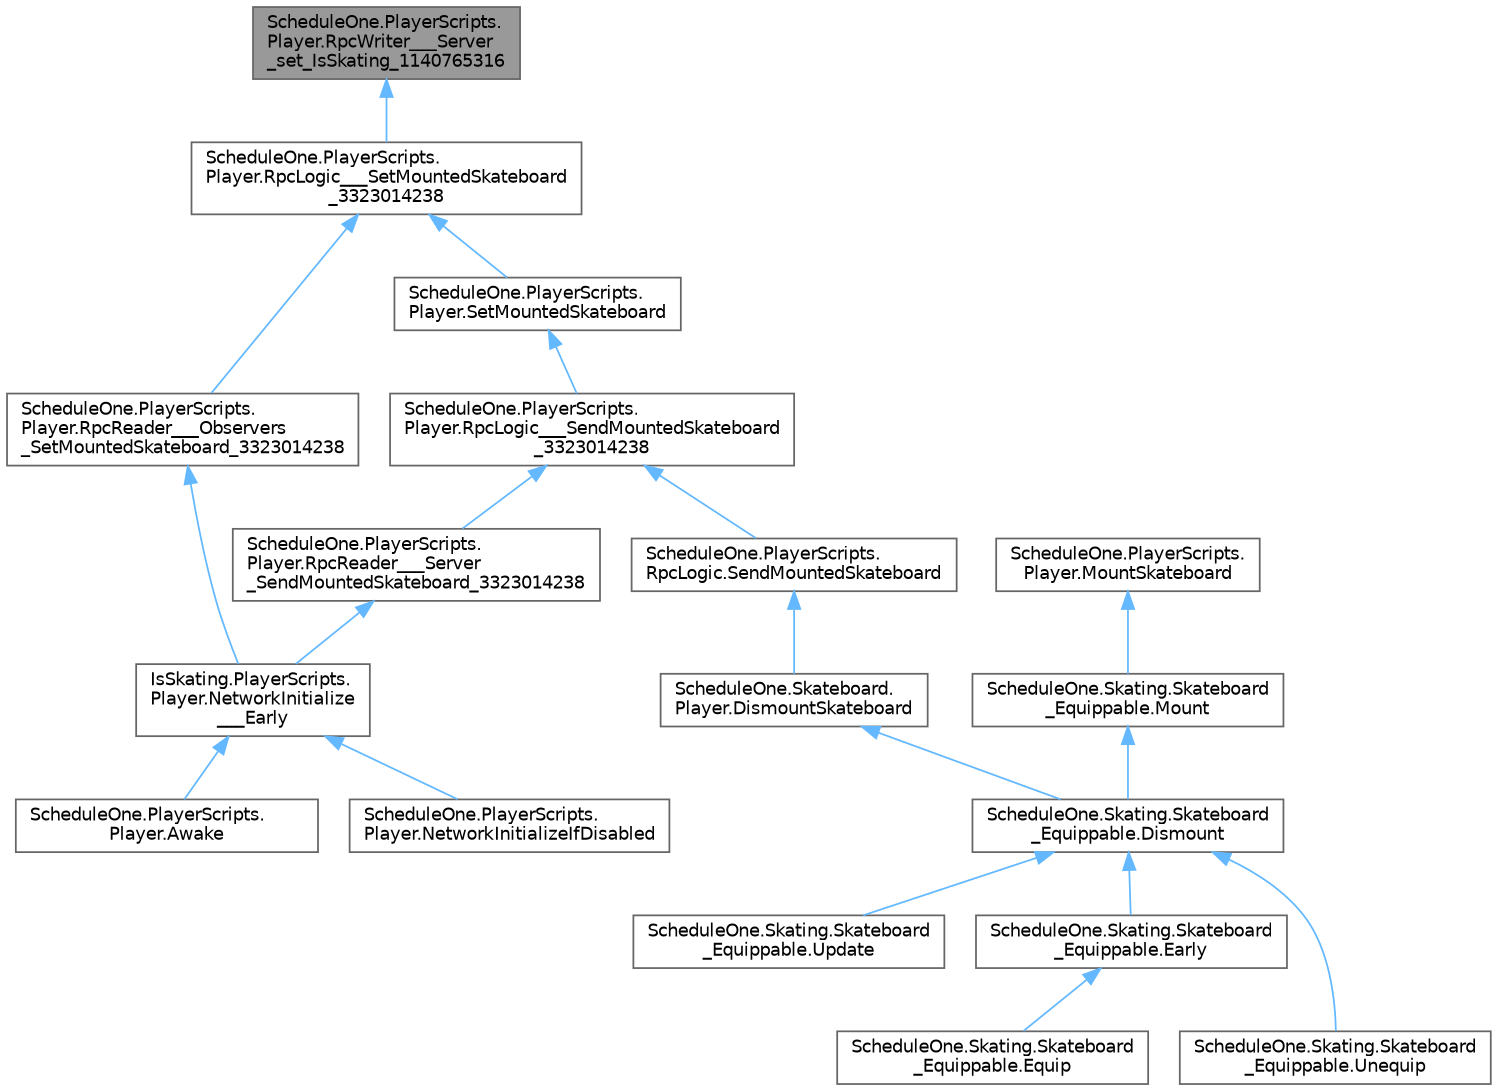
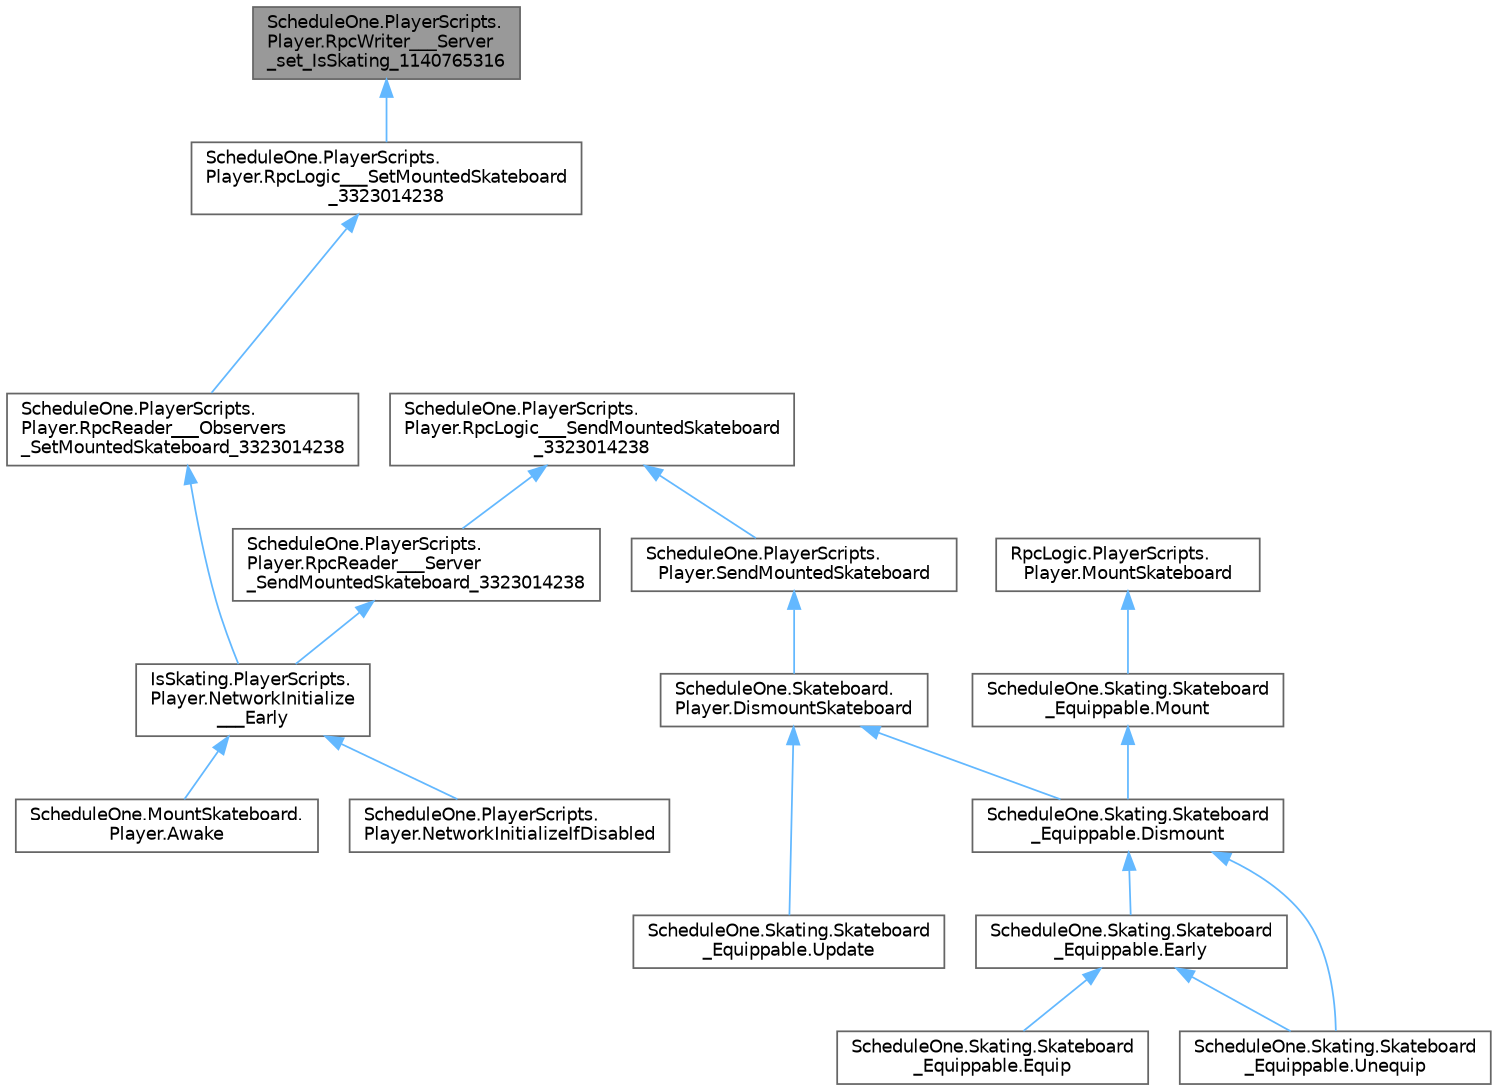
node "ScheduleOne.PlayerScripts. Player.SetMountedSkateboard": removed
node "ScheduleOne.PlayerScripts. RpcLogic.SendMountedSkateboard": label "ScheduleOne.PlayerScripts. RpcLogic.SendMountedSkateboard" -> "ScheduleOne.PlayerScripts. Player.SendMountedSkateboard"
node "ScheduleOne.PlayerScripts. Player.MountSkateboard": label "ScheduleOne.PlayerScripts. Player.MountSkateboard" -> "RpcLogic.PlayerScripts. Player.MountSkateboard"
node "ScheduleOne.PlayerScripts. Player.Awake": label "ScheduleOne.PlayerScripts. Player.Awake" -> "ScheduleOne.MountSkateboard. Player.Awake"
edge "ScheduleOne.Skating.Skateboard _Equippable.Update" -> "ScheduleOne.Skating.Skateboard _Equippable.Dismount": now "ScheduleOne.Skating.Skateboard _Equippable.Update" -> "ScheduleOne.Skateboard. Player.DismountSkateboard"
edge "ScheduleOne.Skating.Skateboard _Equippable.Unequip" -> "ScheduleOne.Skating.Skateboard _Equippable.Early": added
